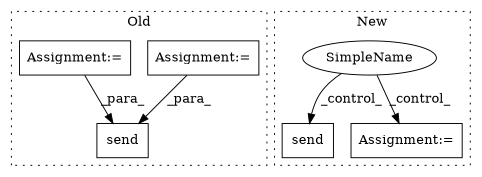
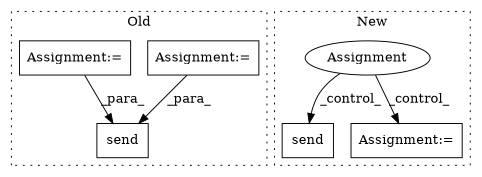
node "SimpleName": label "SimpleName" -> "Assignment"
